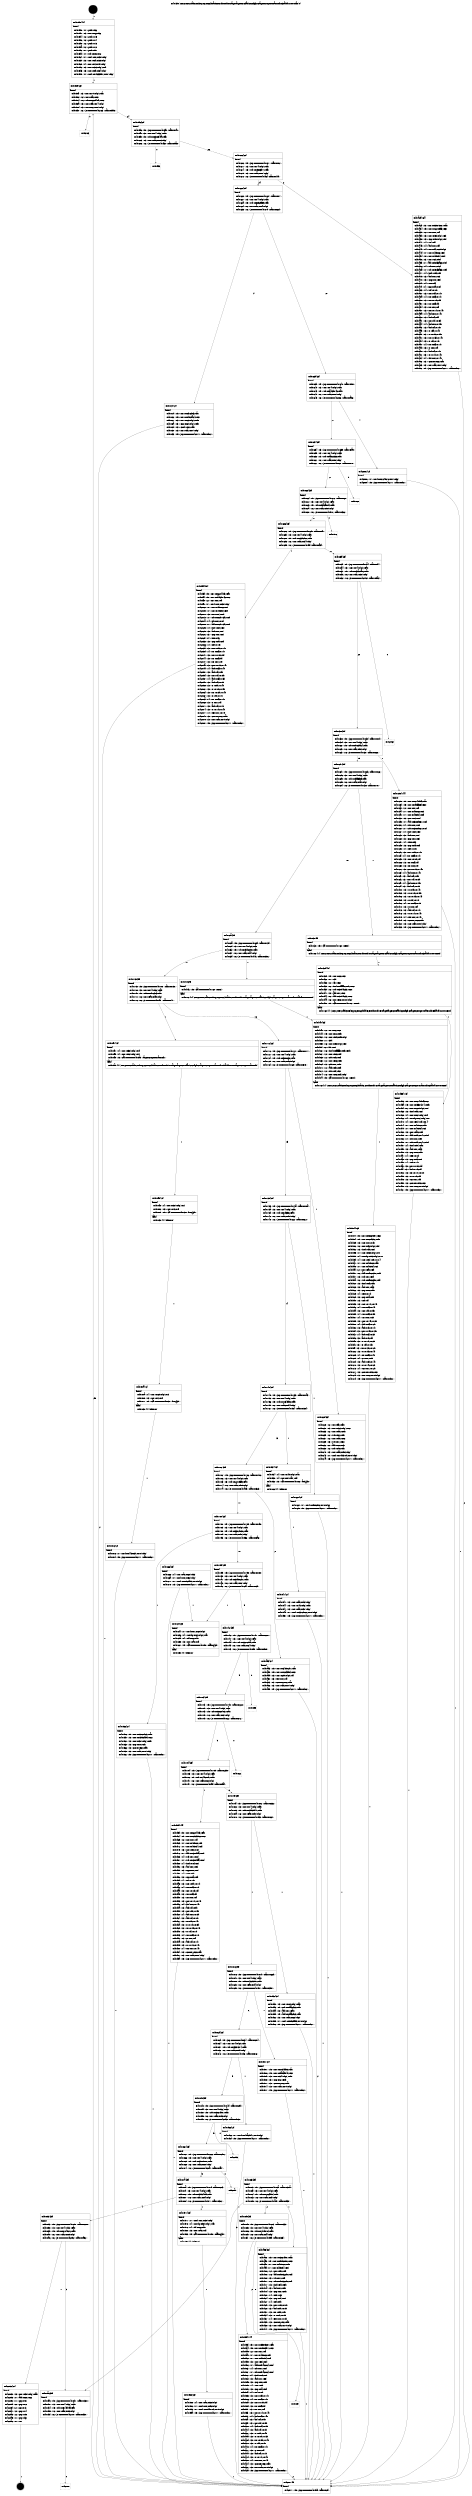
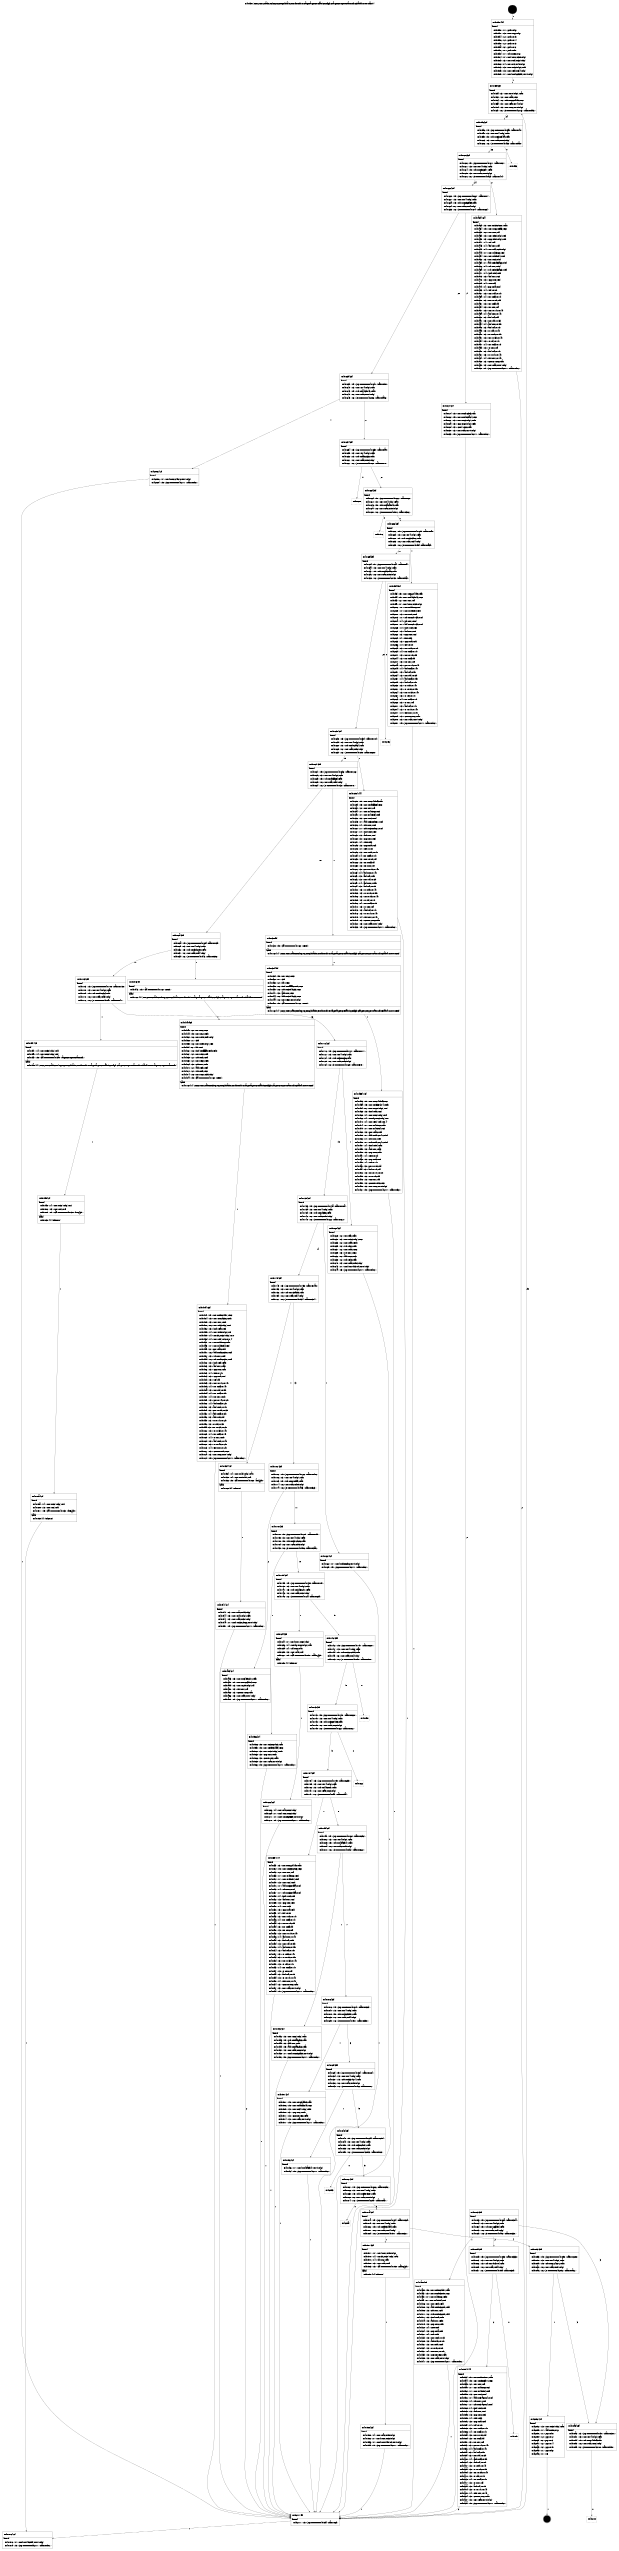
node "0x402163": removed
edge "0x401c66 [23]" -> "0x401c4f [23]": reversed
edge "0x401e16 [12]" -> "0x402171 [5]": reversed
